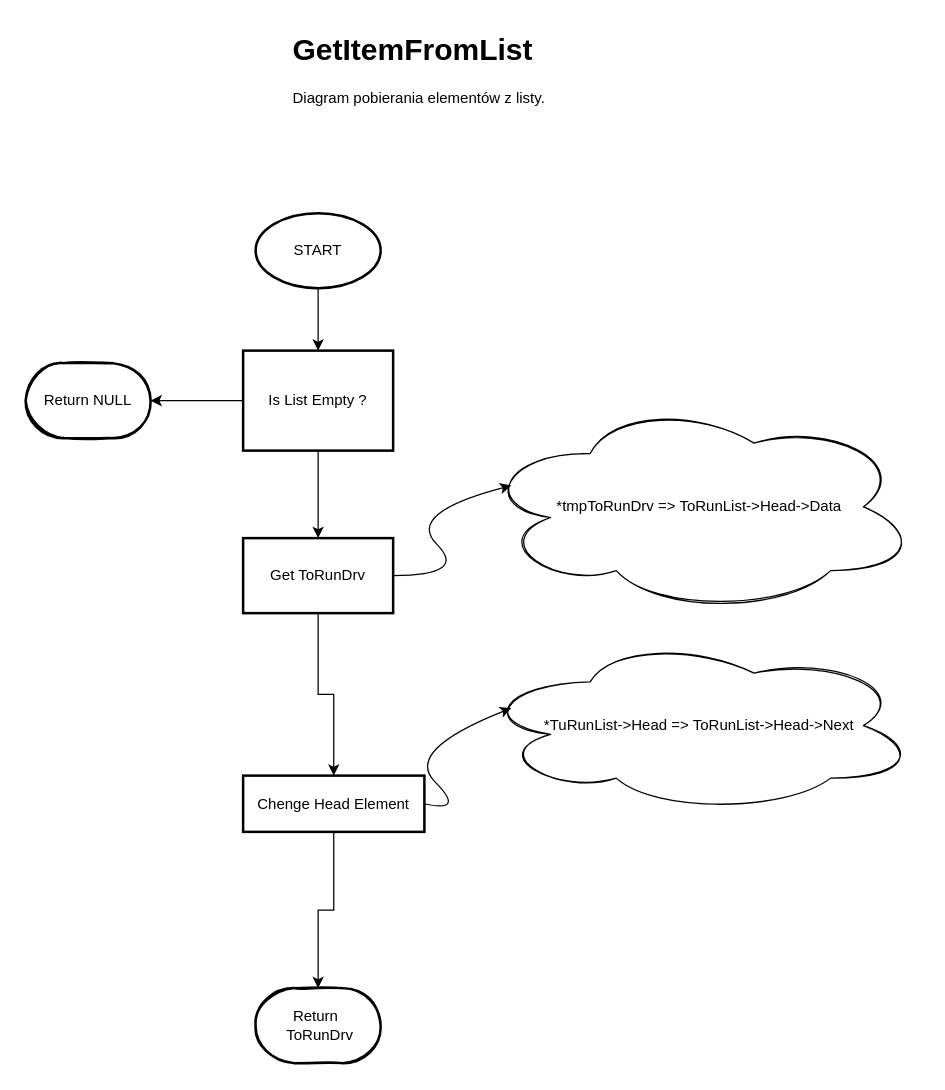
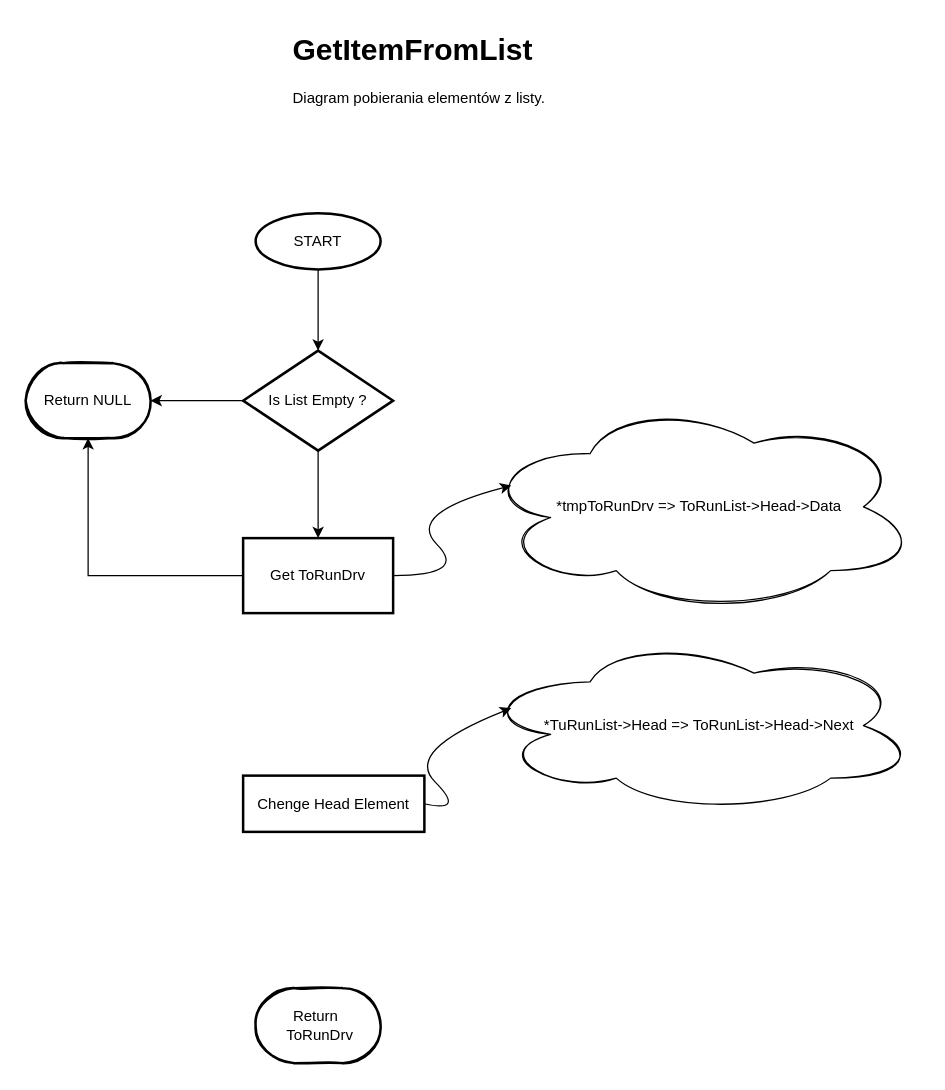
node "START": size 125x75 -> 125x56
node "Is List Empty ?": shape rectangle -> diamond
edge "Get ToRunDrv" -> "Chenge Head Element": now "Get ToRunDrv" -> "Return NULL"
edge "Chenge Head Element" -> "Return ToRunDrv": removed
